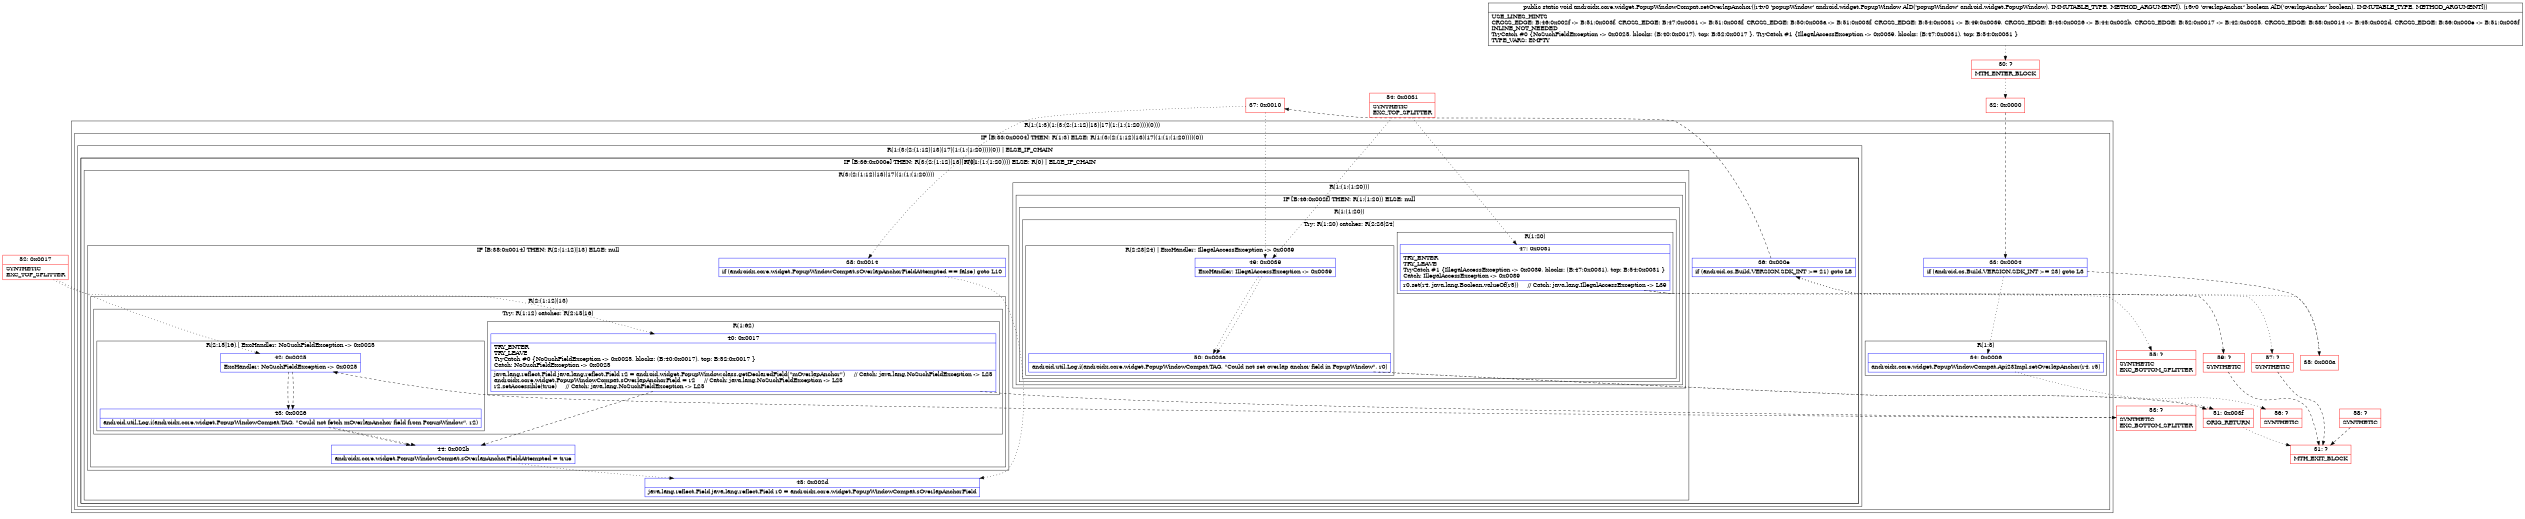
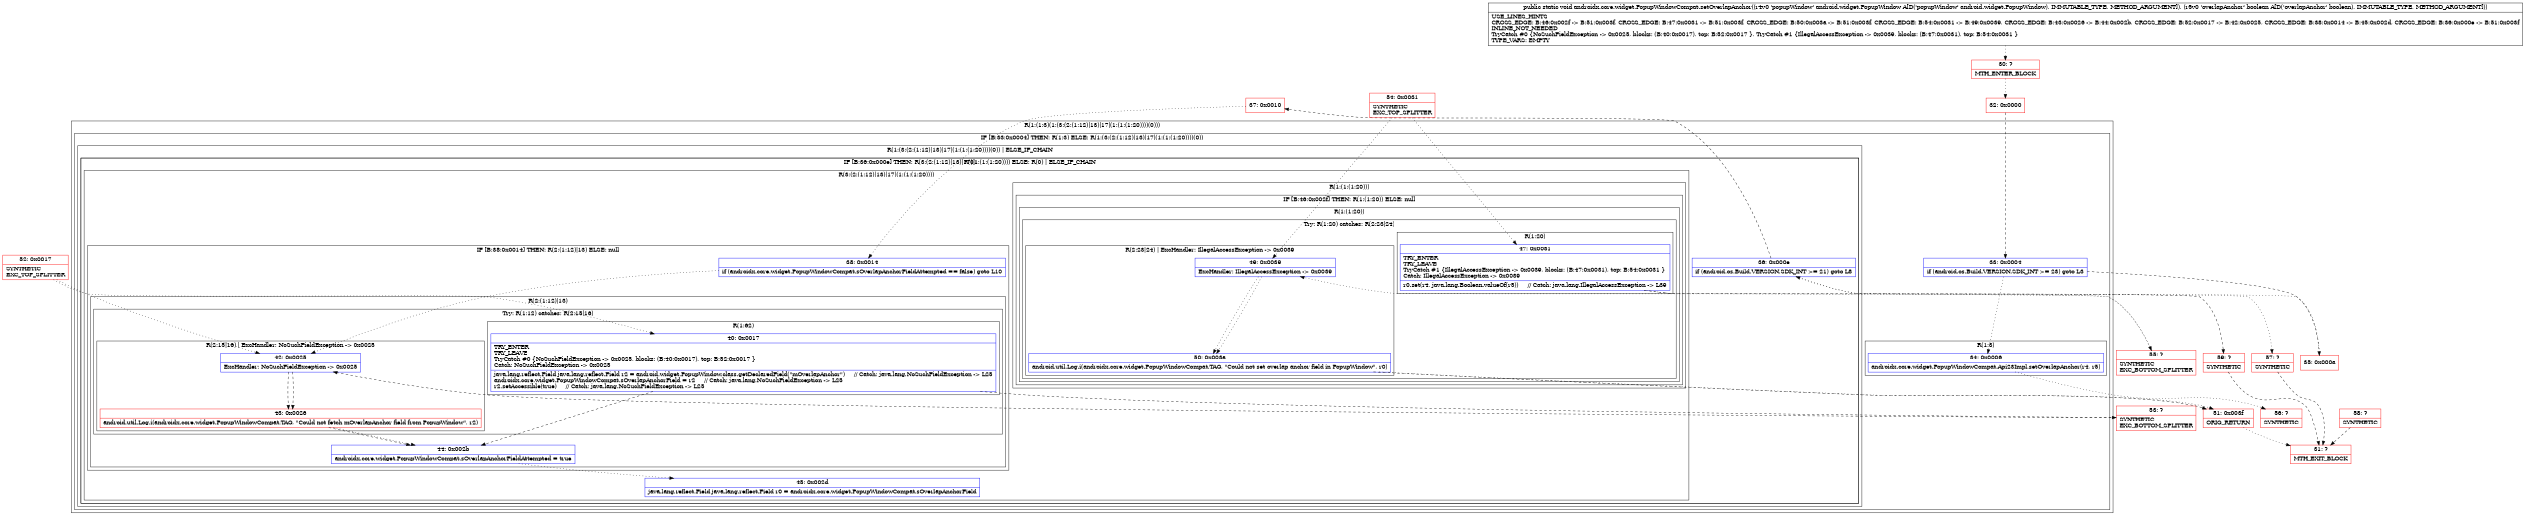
edge "37: 0x0010" -> "49: 0x0039": now "55: ?" -> "49: 0x0039"
edge "38: 0x0014" -> "45: 0x002d": now "38: 0x0014" -> "42: 0x0025"
node "43: 0x0026": color blue -> red
